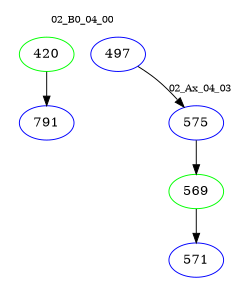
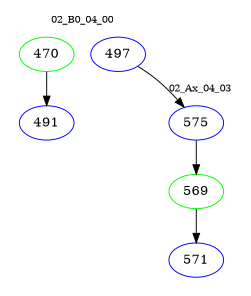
node "420": label "420" -> "470"
node "791": label "791" -> "491"
